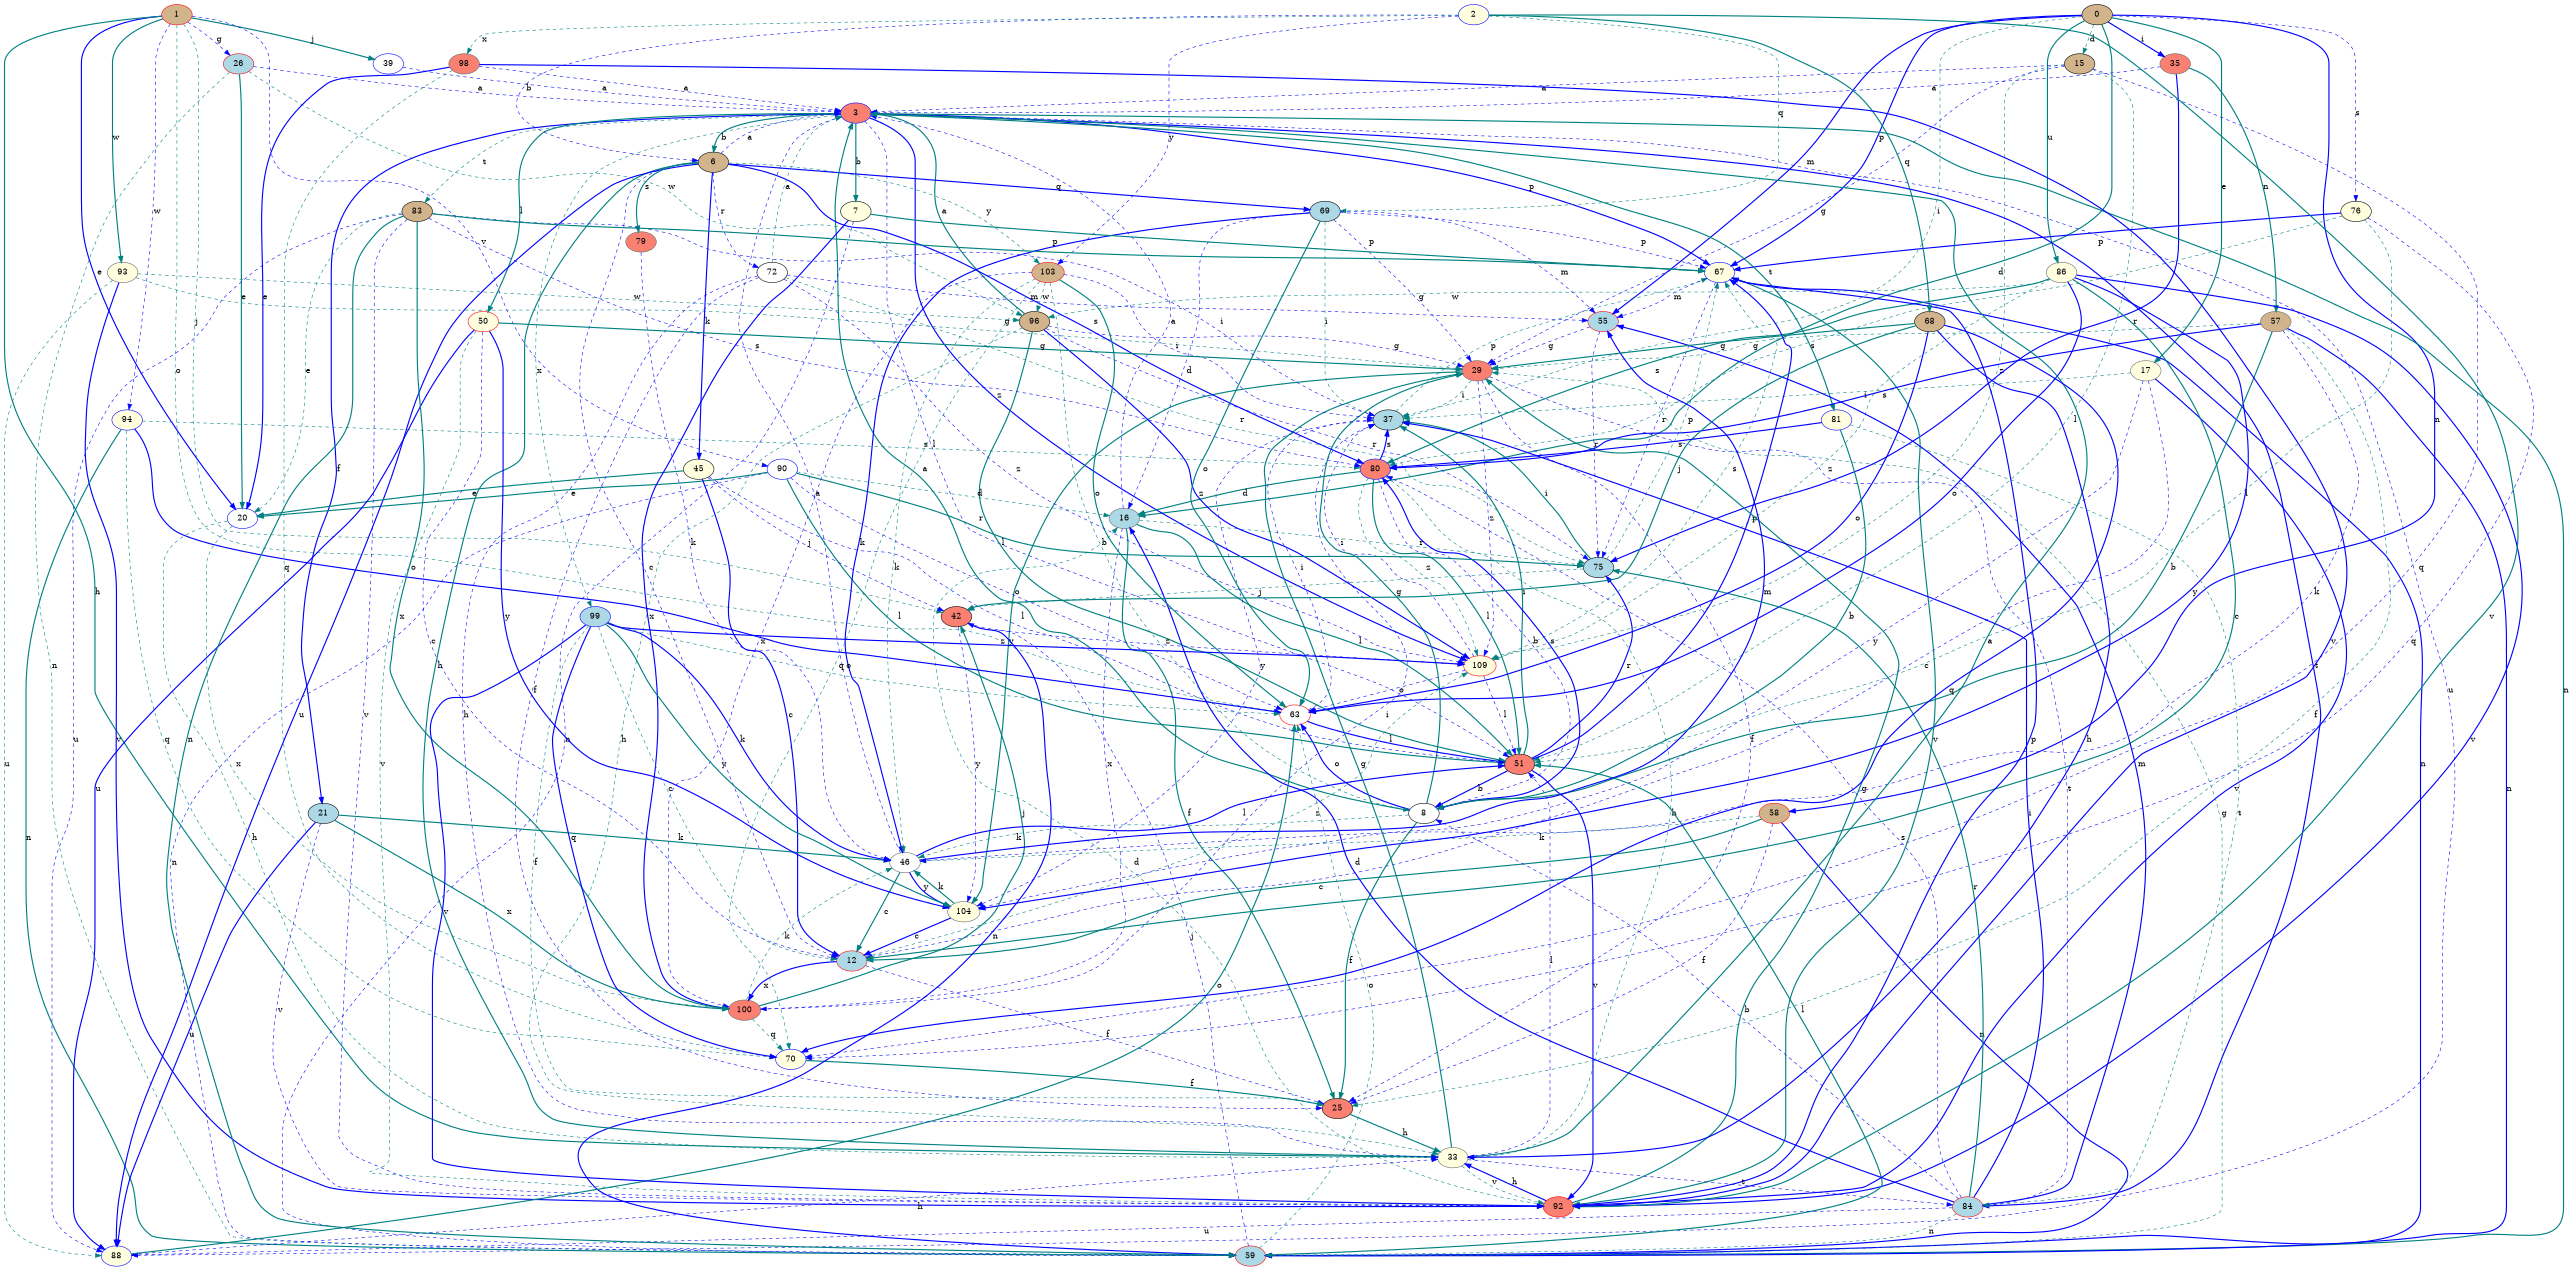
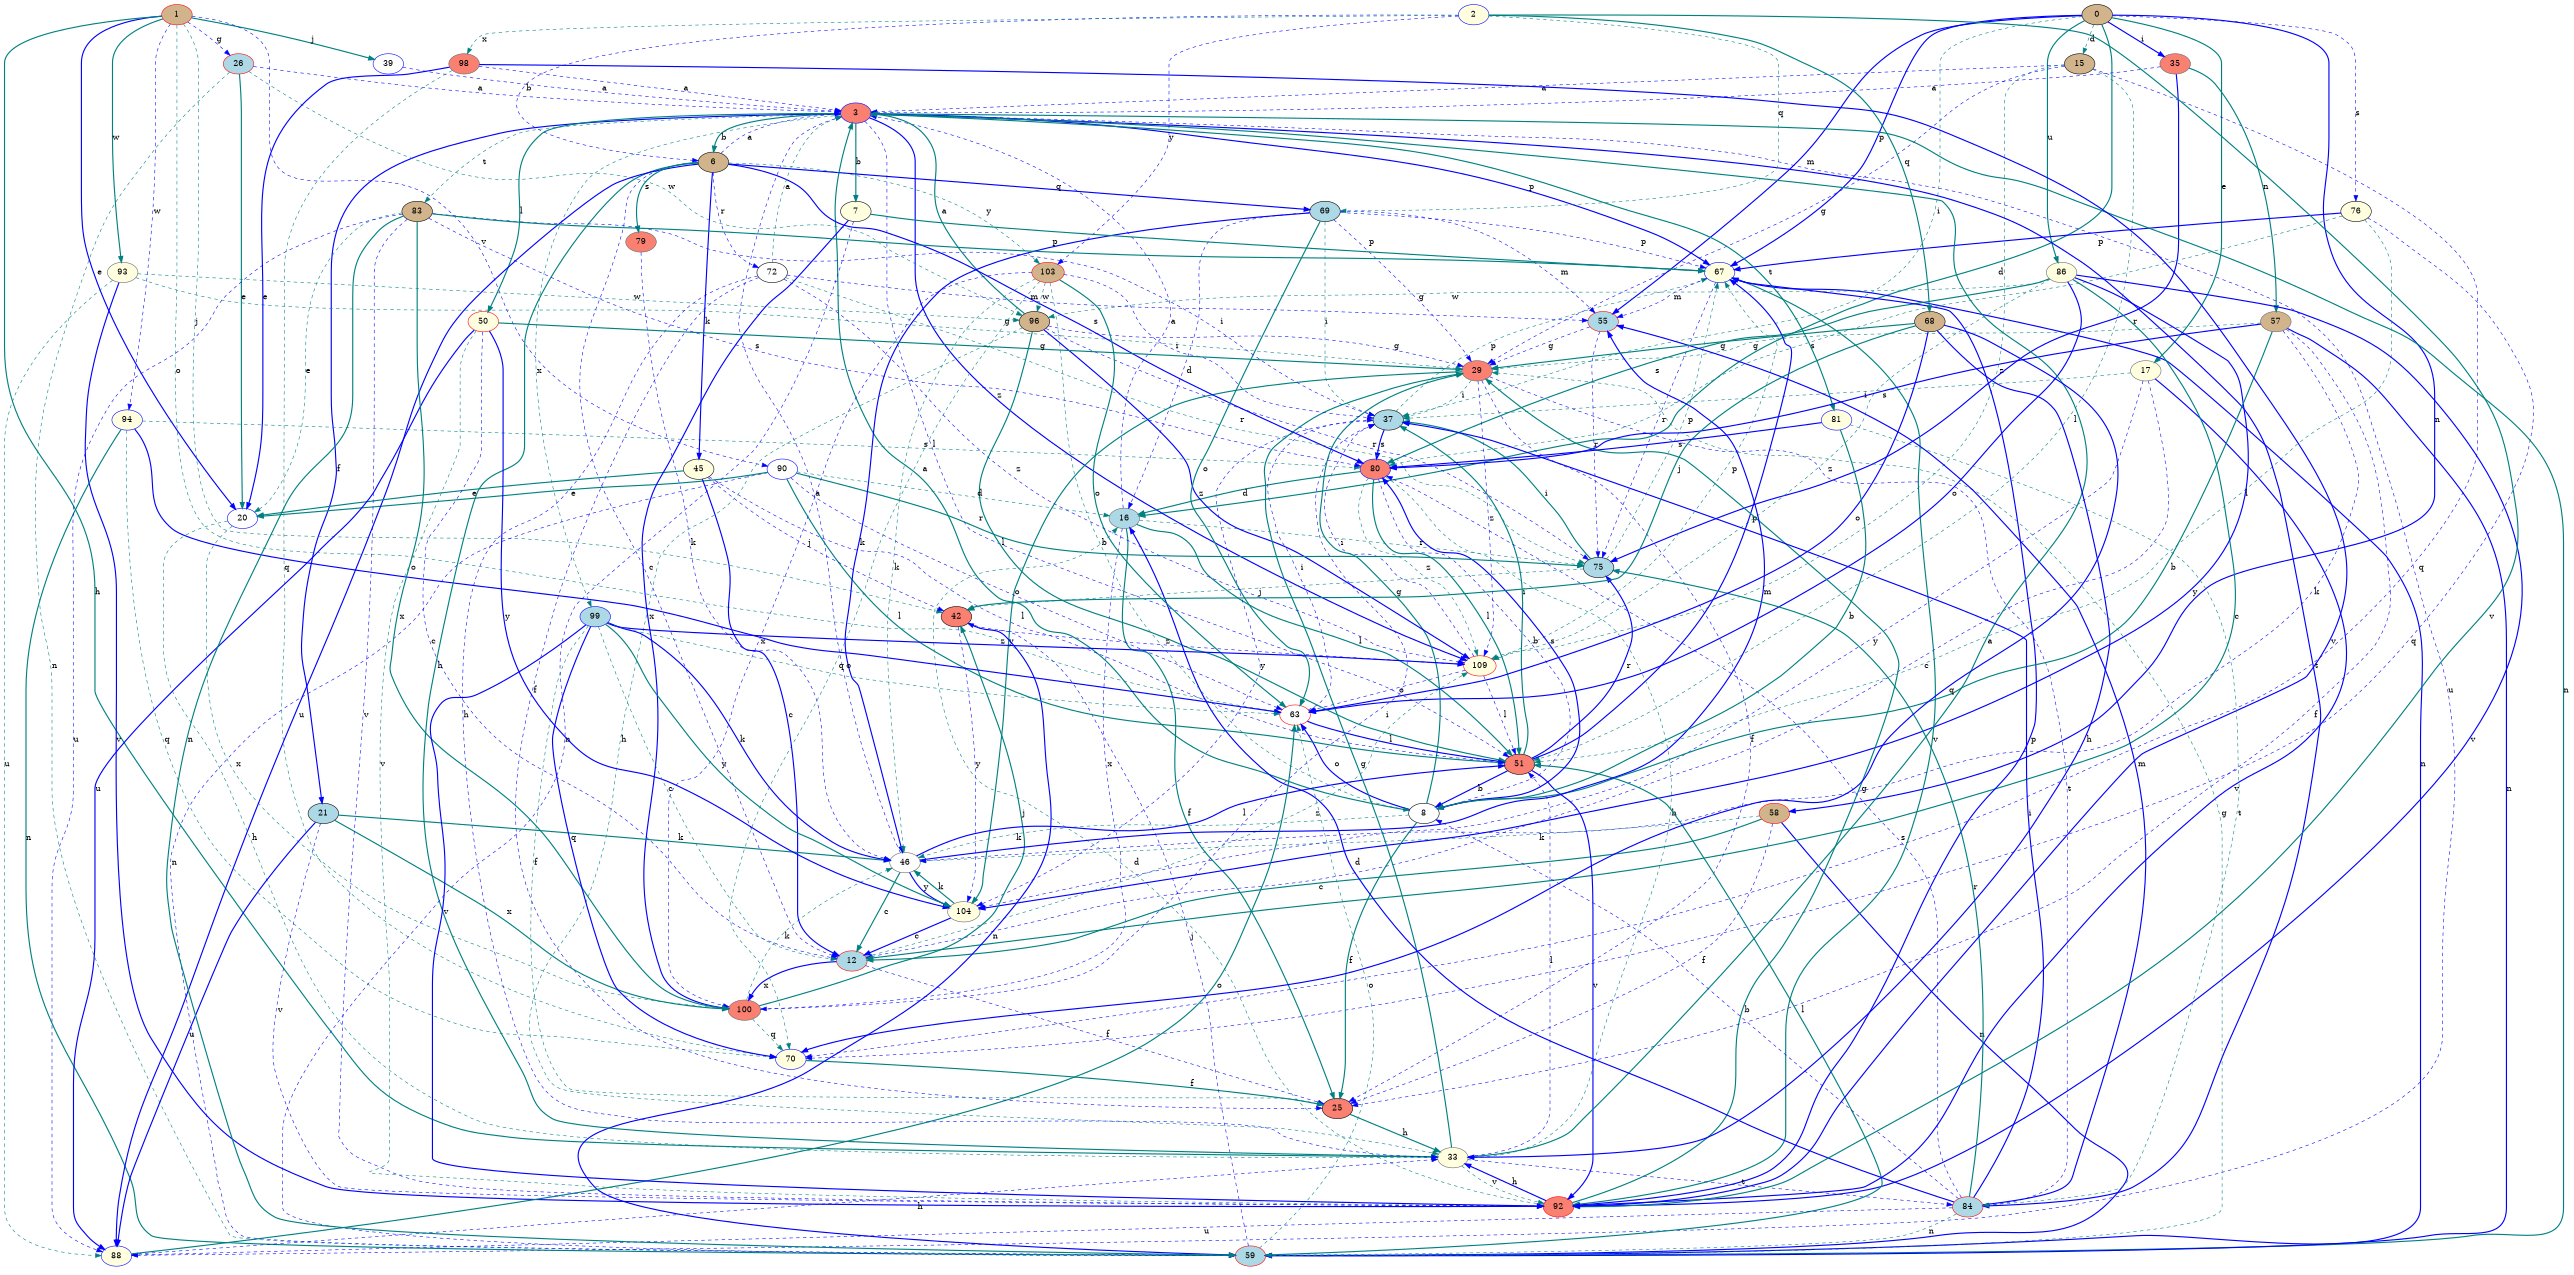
edge "80" -> "37": reversed
edge "109" -> "67": label "s" -> "p"
edge "57" -> "25": color teal -> blue
